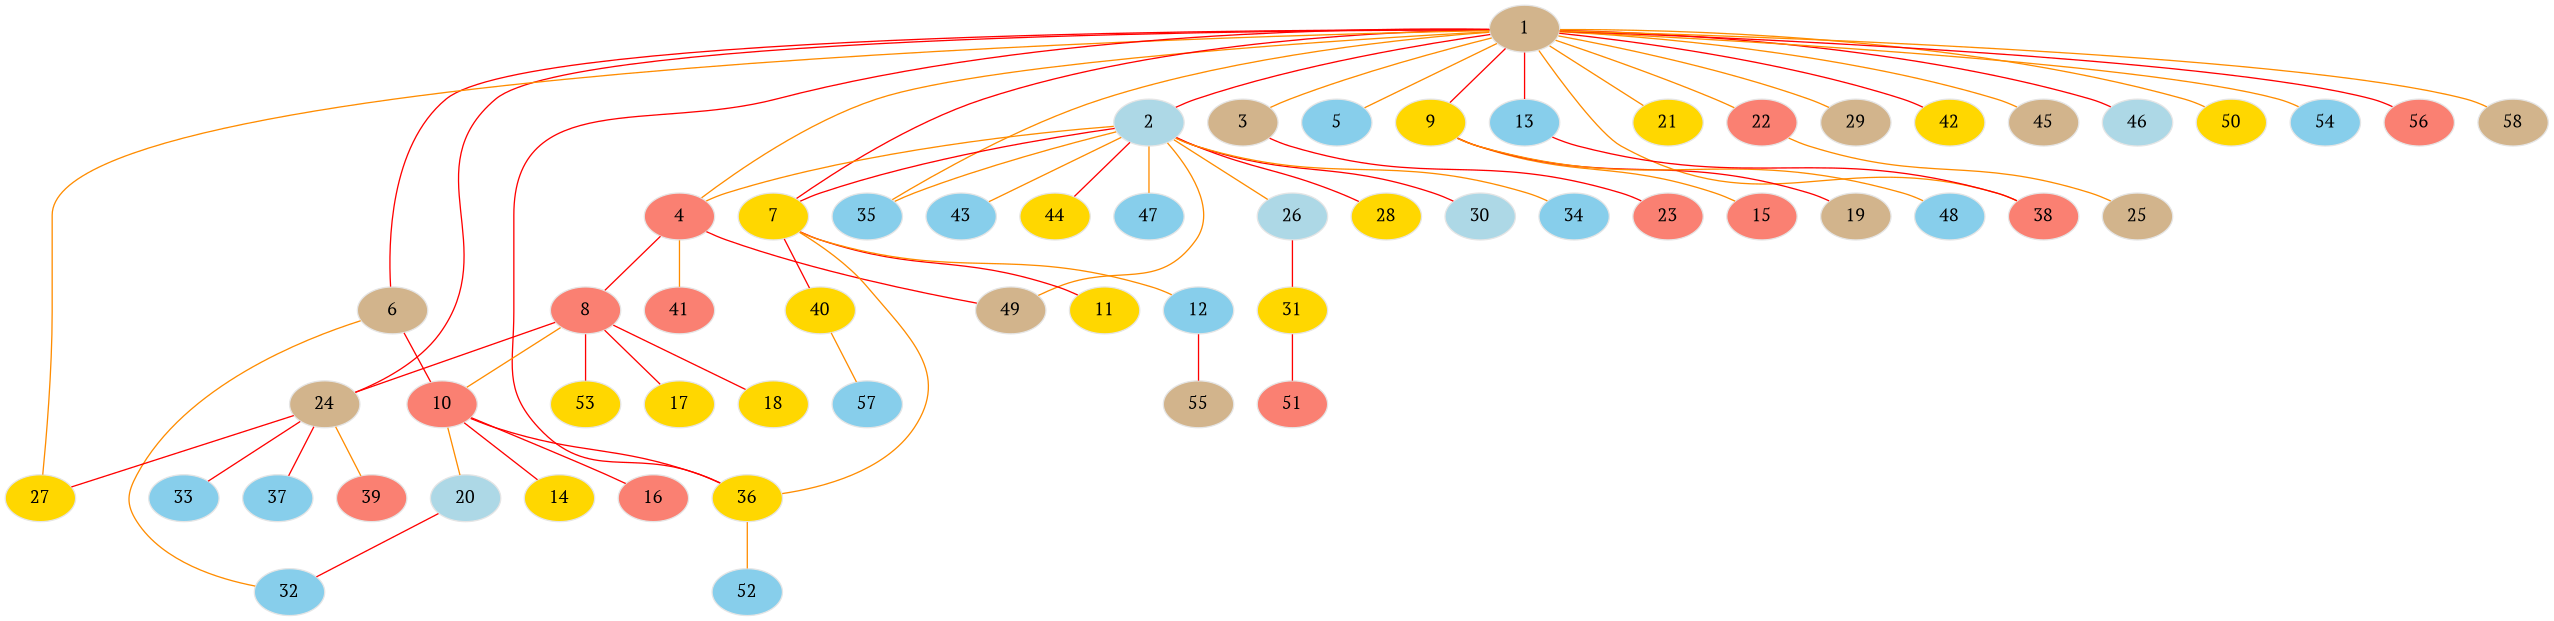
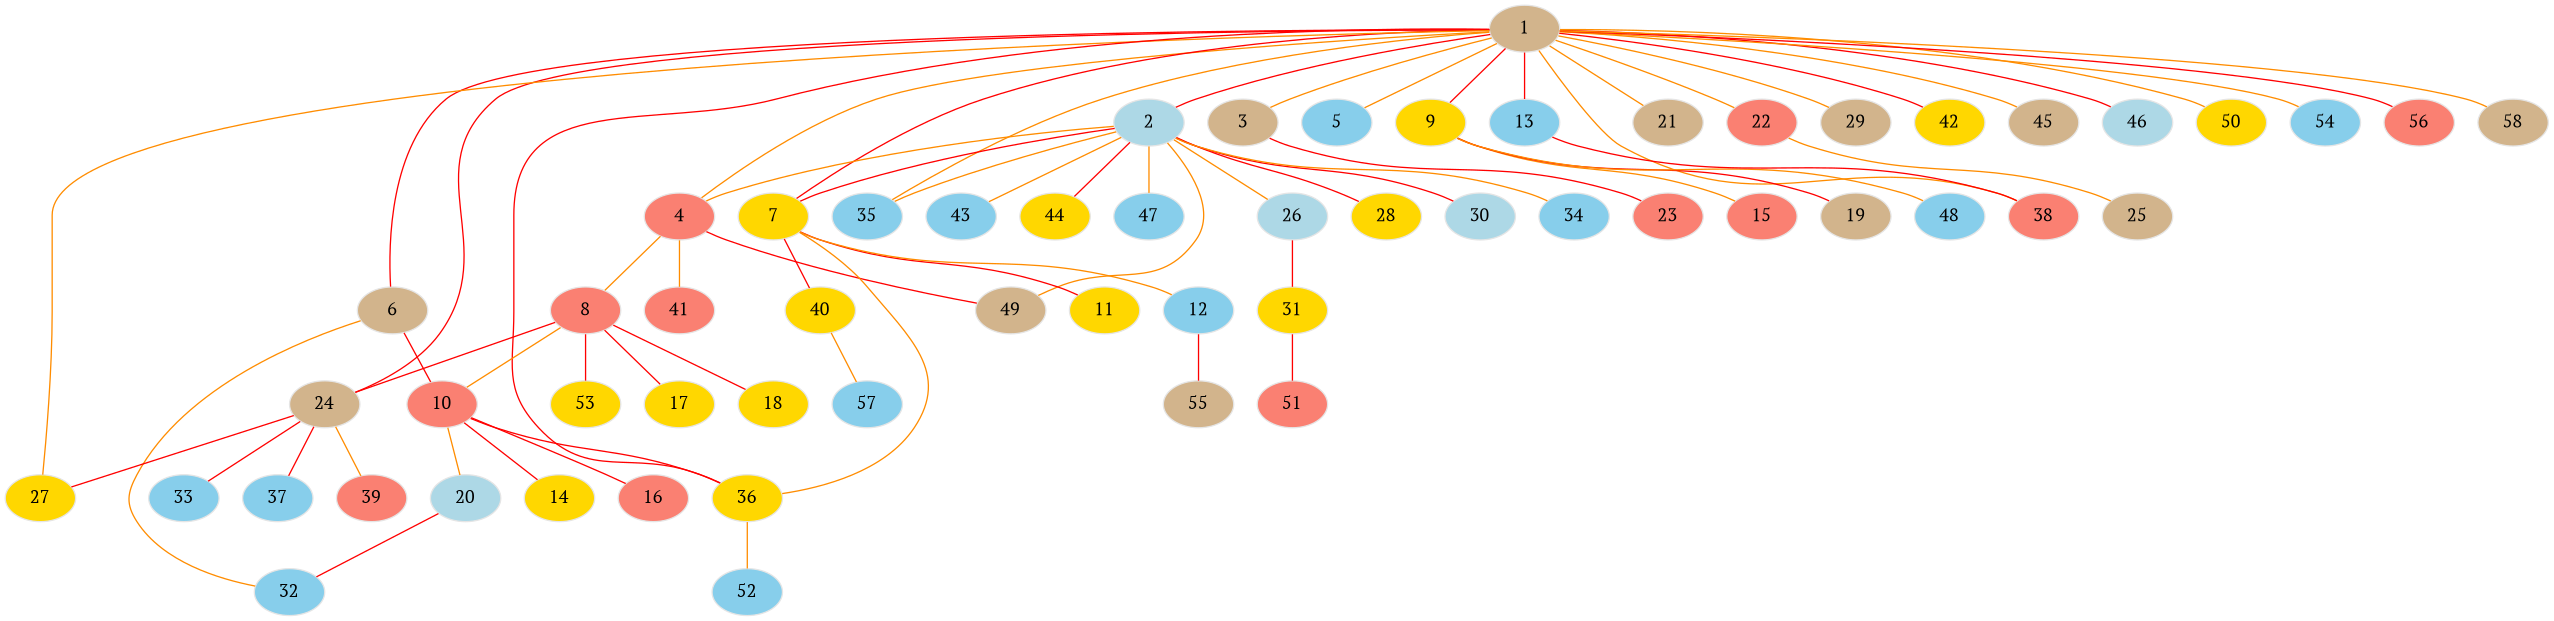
node "21": fillcolor gold -> tan
edge "4" -- "8": color red -> darkorange
